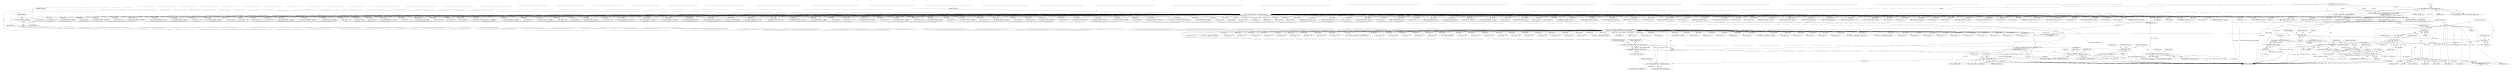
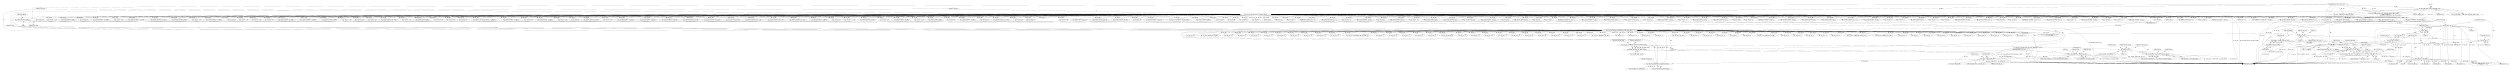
node "(Call,EXTRACT_16BITS(obj_tptr+18))": removed
edge "(Call,obj_tptr + 12)" -> "(Call,rsvp_obj_len < sizeof(struct rsvp_object_header))": now "(Call,rsvp_obj_len % 4)" -> "(Call,rsvp_obj_len < sizeof(struct rsvp_object_header))"
